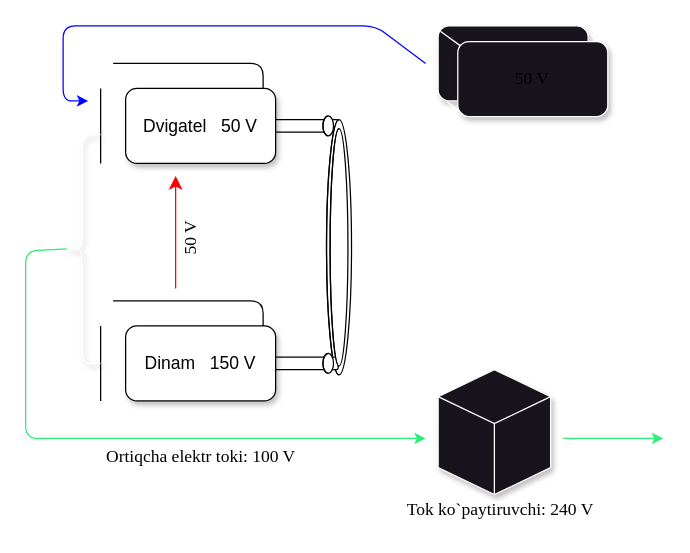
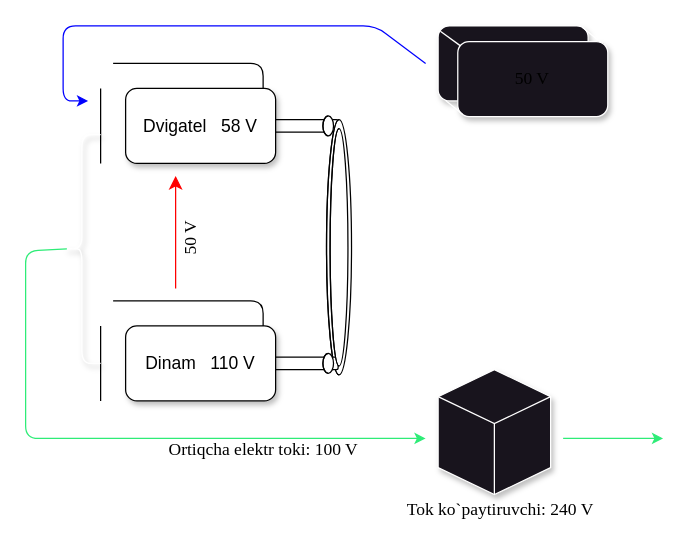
node "Dvigatel 50 V": label "Dvigatel 50 V" -> "Dvigatel 58 V"
node "Dinam 150 V": label "Dinam 150 V" -> "Dinam 110 V"
node "Ortiqcha elektr toki: 100 V": moved (201, 457) -> (263, 451)
